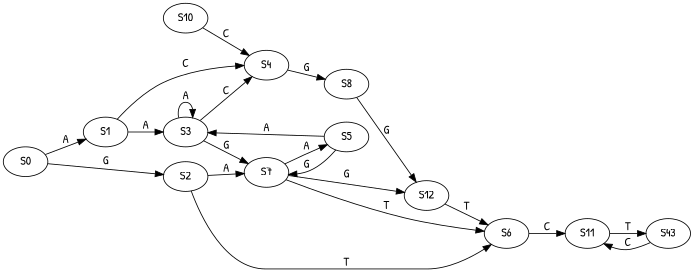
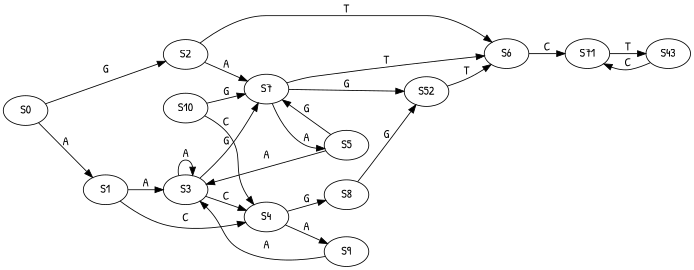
edge "S10" -> "S7": added, label "G"
node "S12": label "S12" -> "S52"
node "S11": label "S11" -> "S71"
node "S9": added
